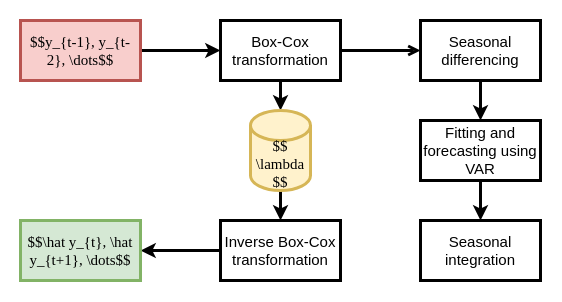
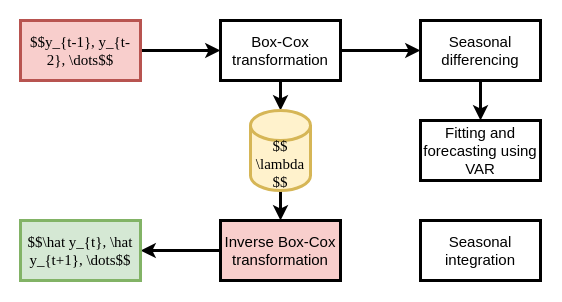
edge "Box-Coxtransformation" -> "Seasonal differencing": arrowhead open -> classic
edge "Fitting and forecasting using VAR" -> "Seasonal integration": removed
node "Inverse Box-Coxtransformation": fillcolor #ffffff -> #f8cecc
